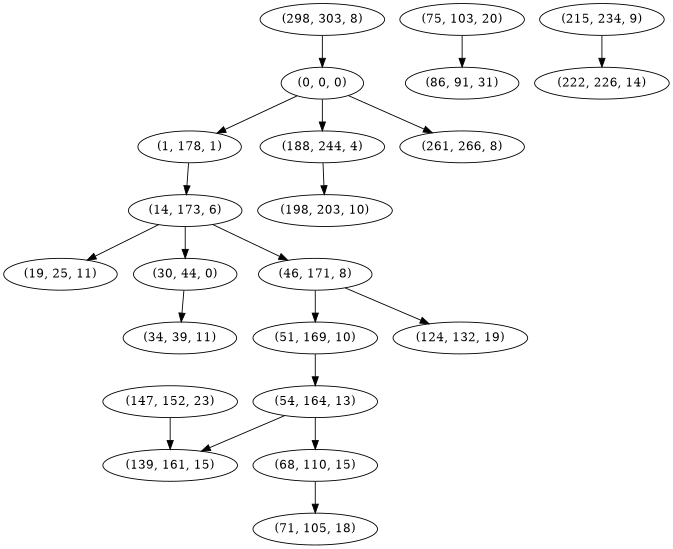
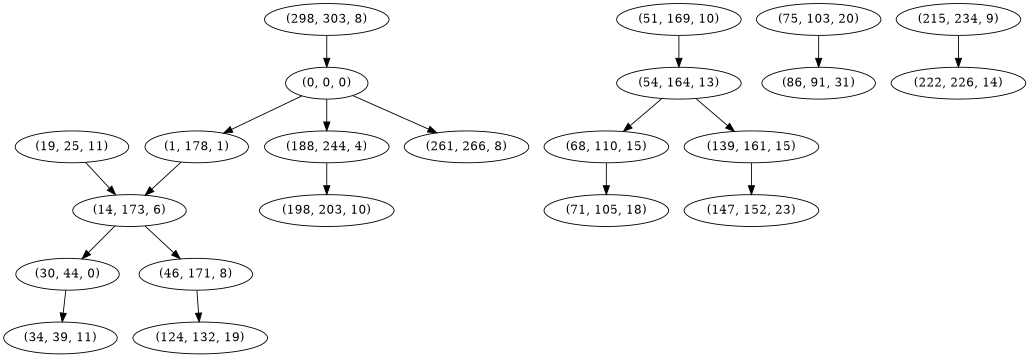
edge "(14, 173, 6)" -> "(19, 25, 11)": reversed
edge "(46, 171, 8)" -> "(51, 169, 10)": removed
edge "(147, 152, 23)" -> "(139, 161, 15)": reversed
